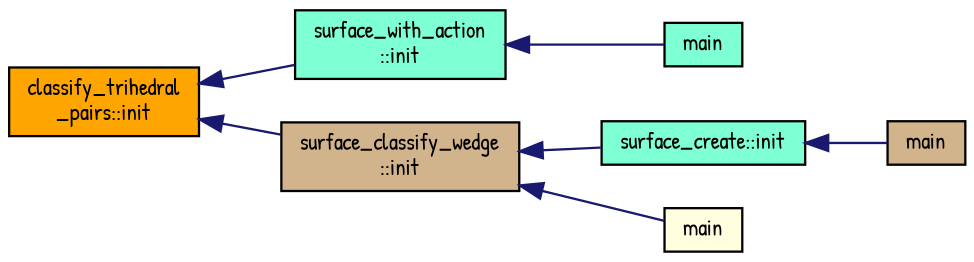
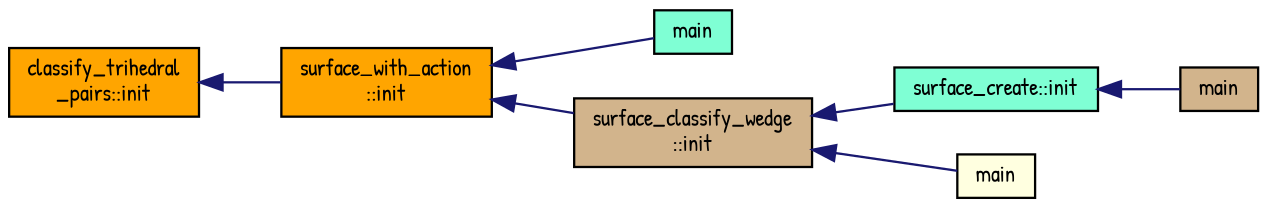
node "surface_with_action ::init": fillcolor aquamarine -> orange
edge "surface_classify_wedge ::init" -> "classify_trihedral _pairs::init": now "surface_classify_wedge ::init" -> "surface_with_action ::init"
